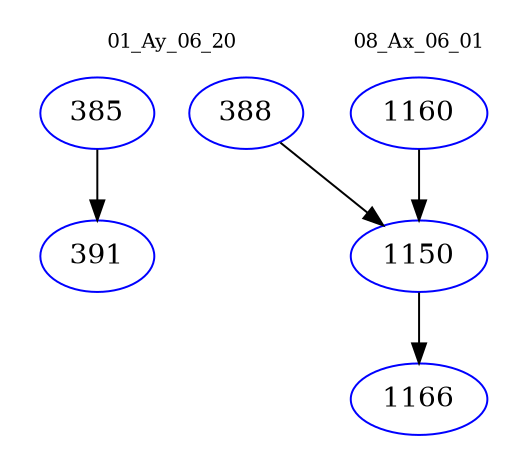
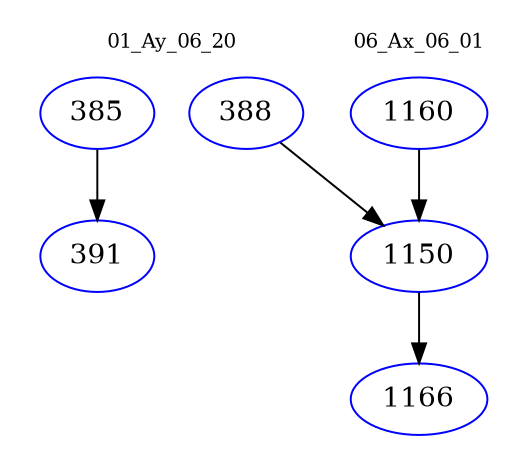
cluster "08_Ax_06_01": label "08_Ax_06_01" -> "06_Ax_06_01"
